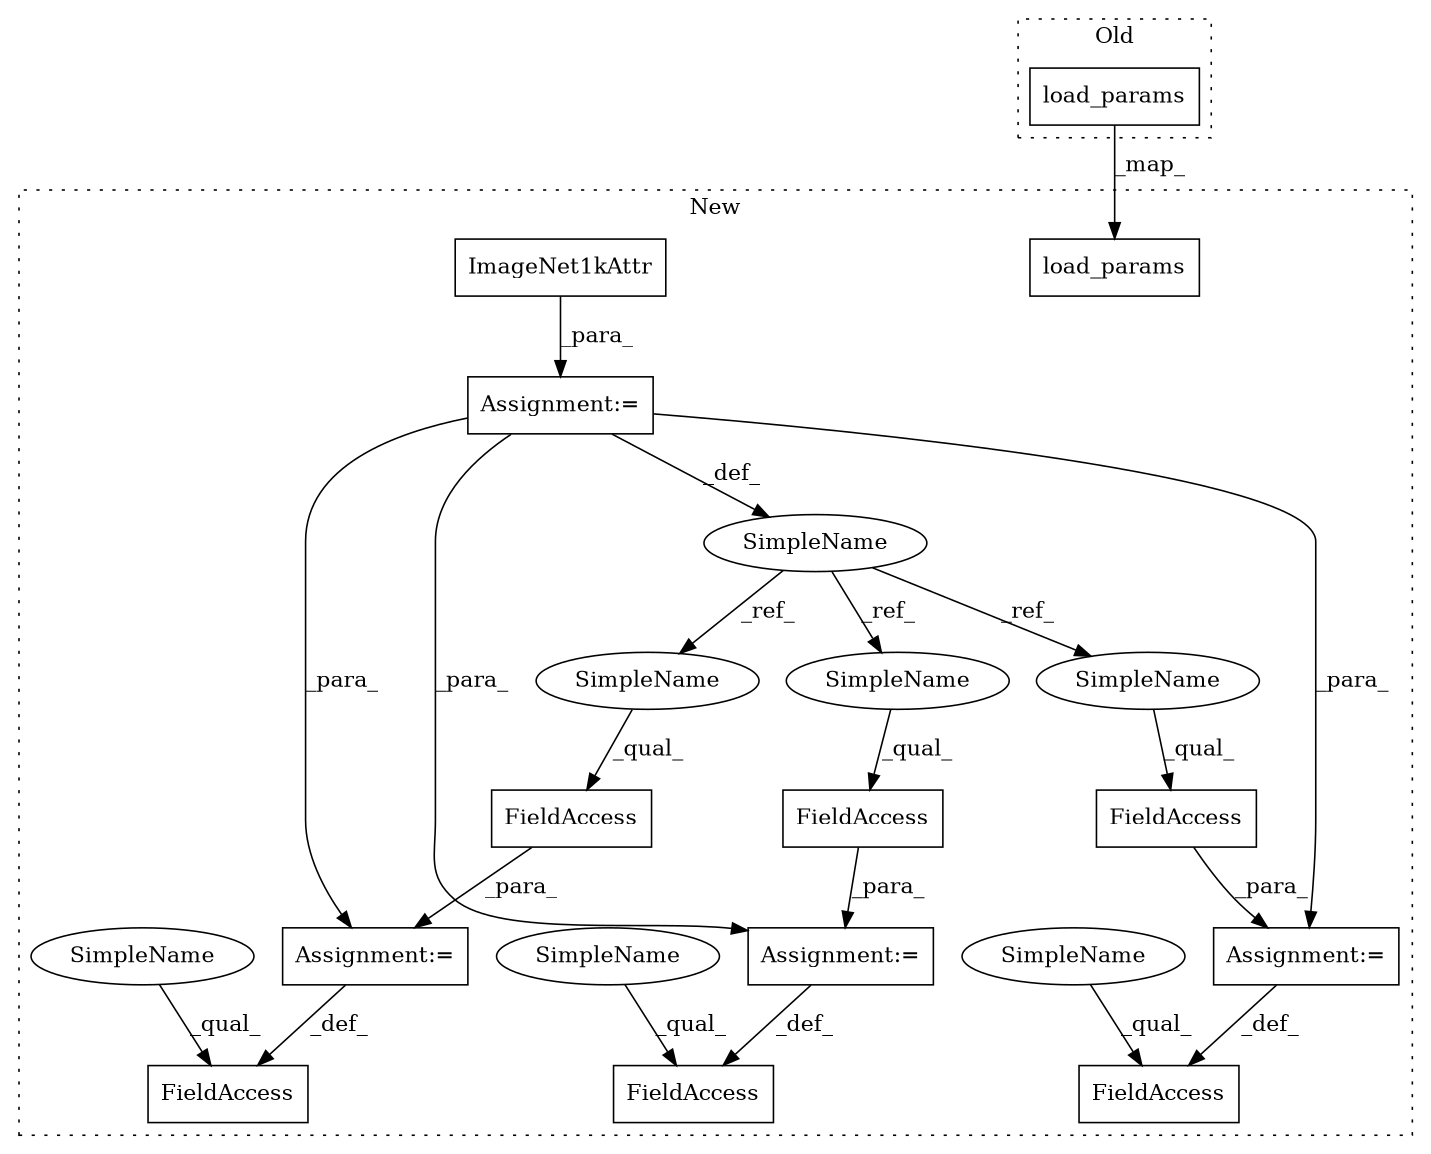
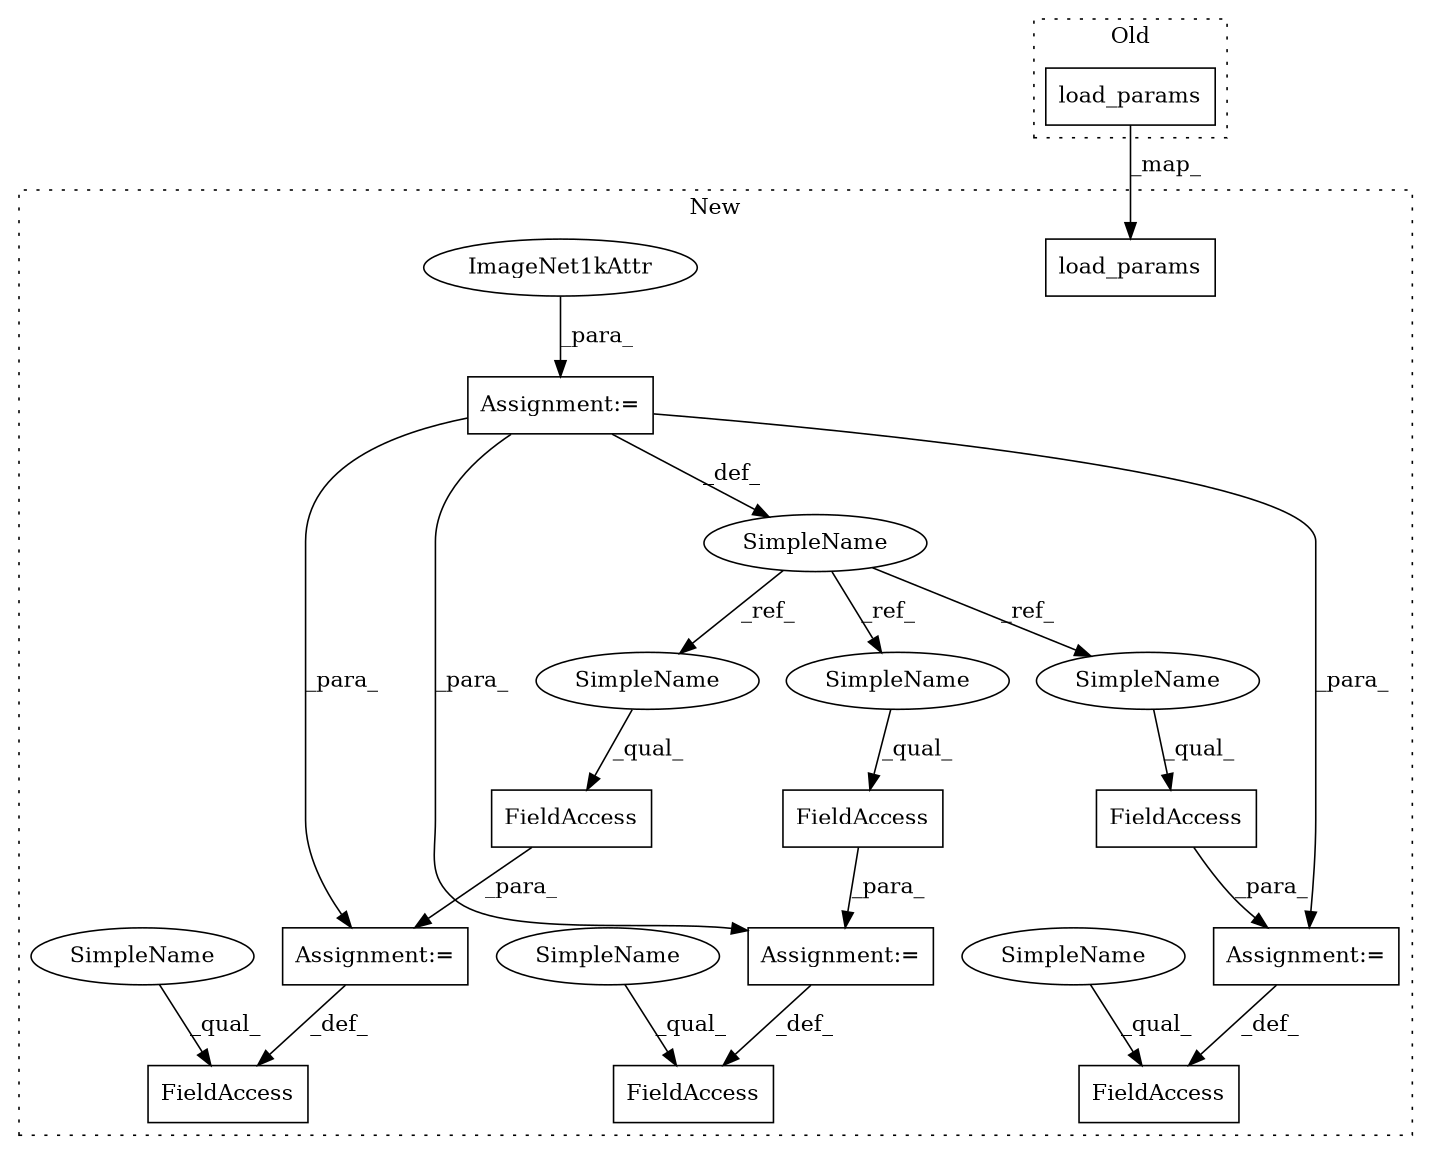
node "ImageNet1kAttr": shape box -> ellipse
